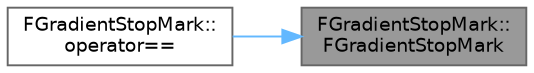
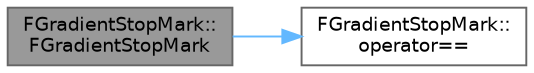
edge "FGradientStopMark:: operator==" -> "FGradientStopMark:: FGradientStopMark": reversed
